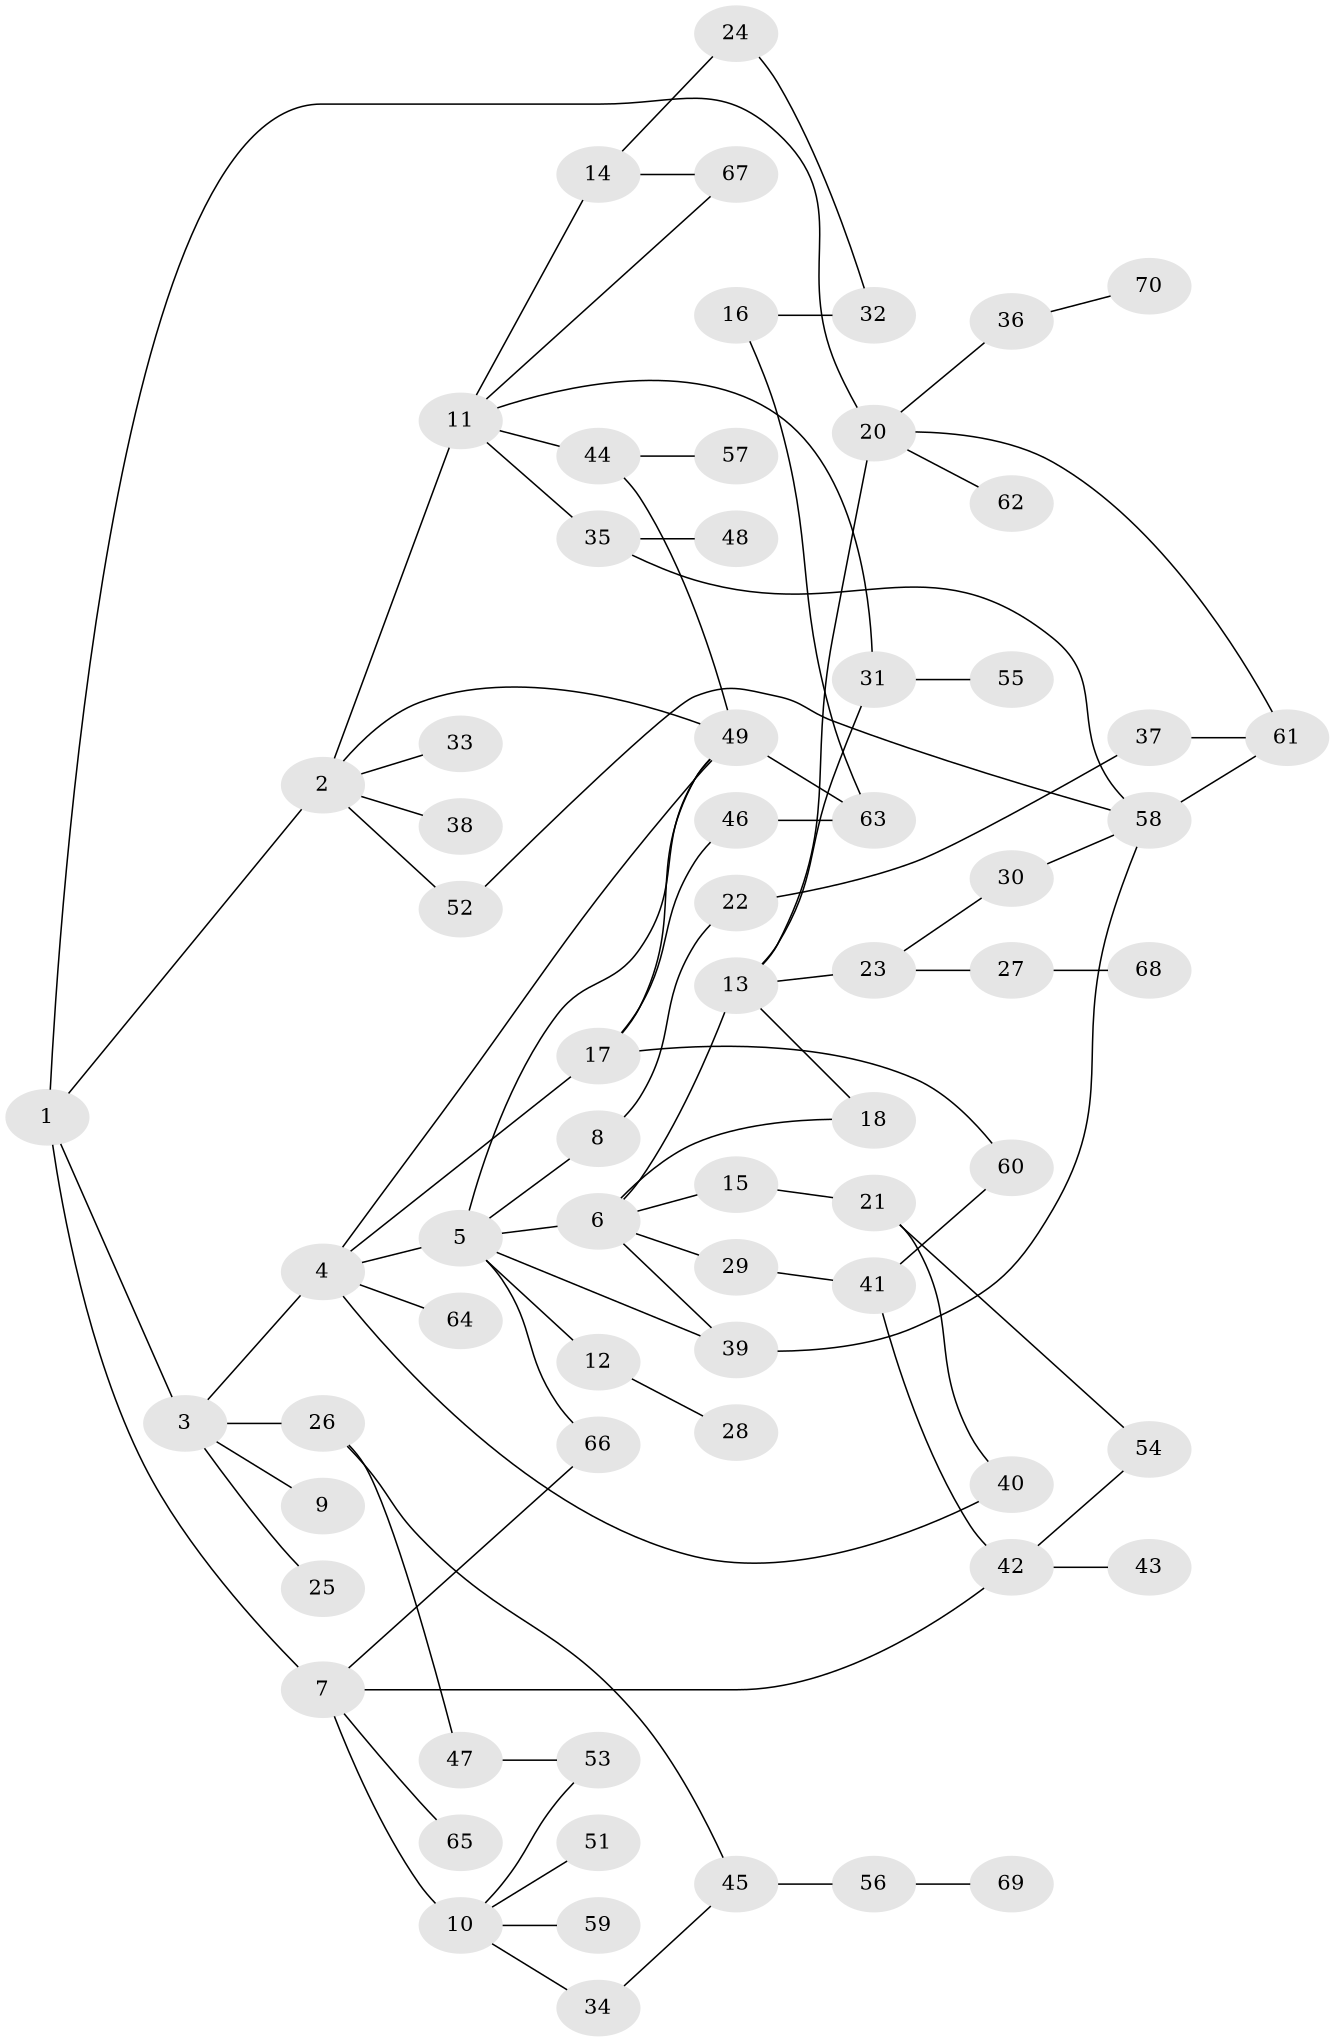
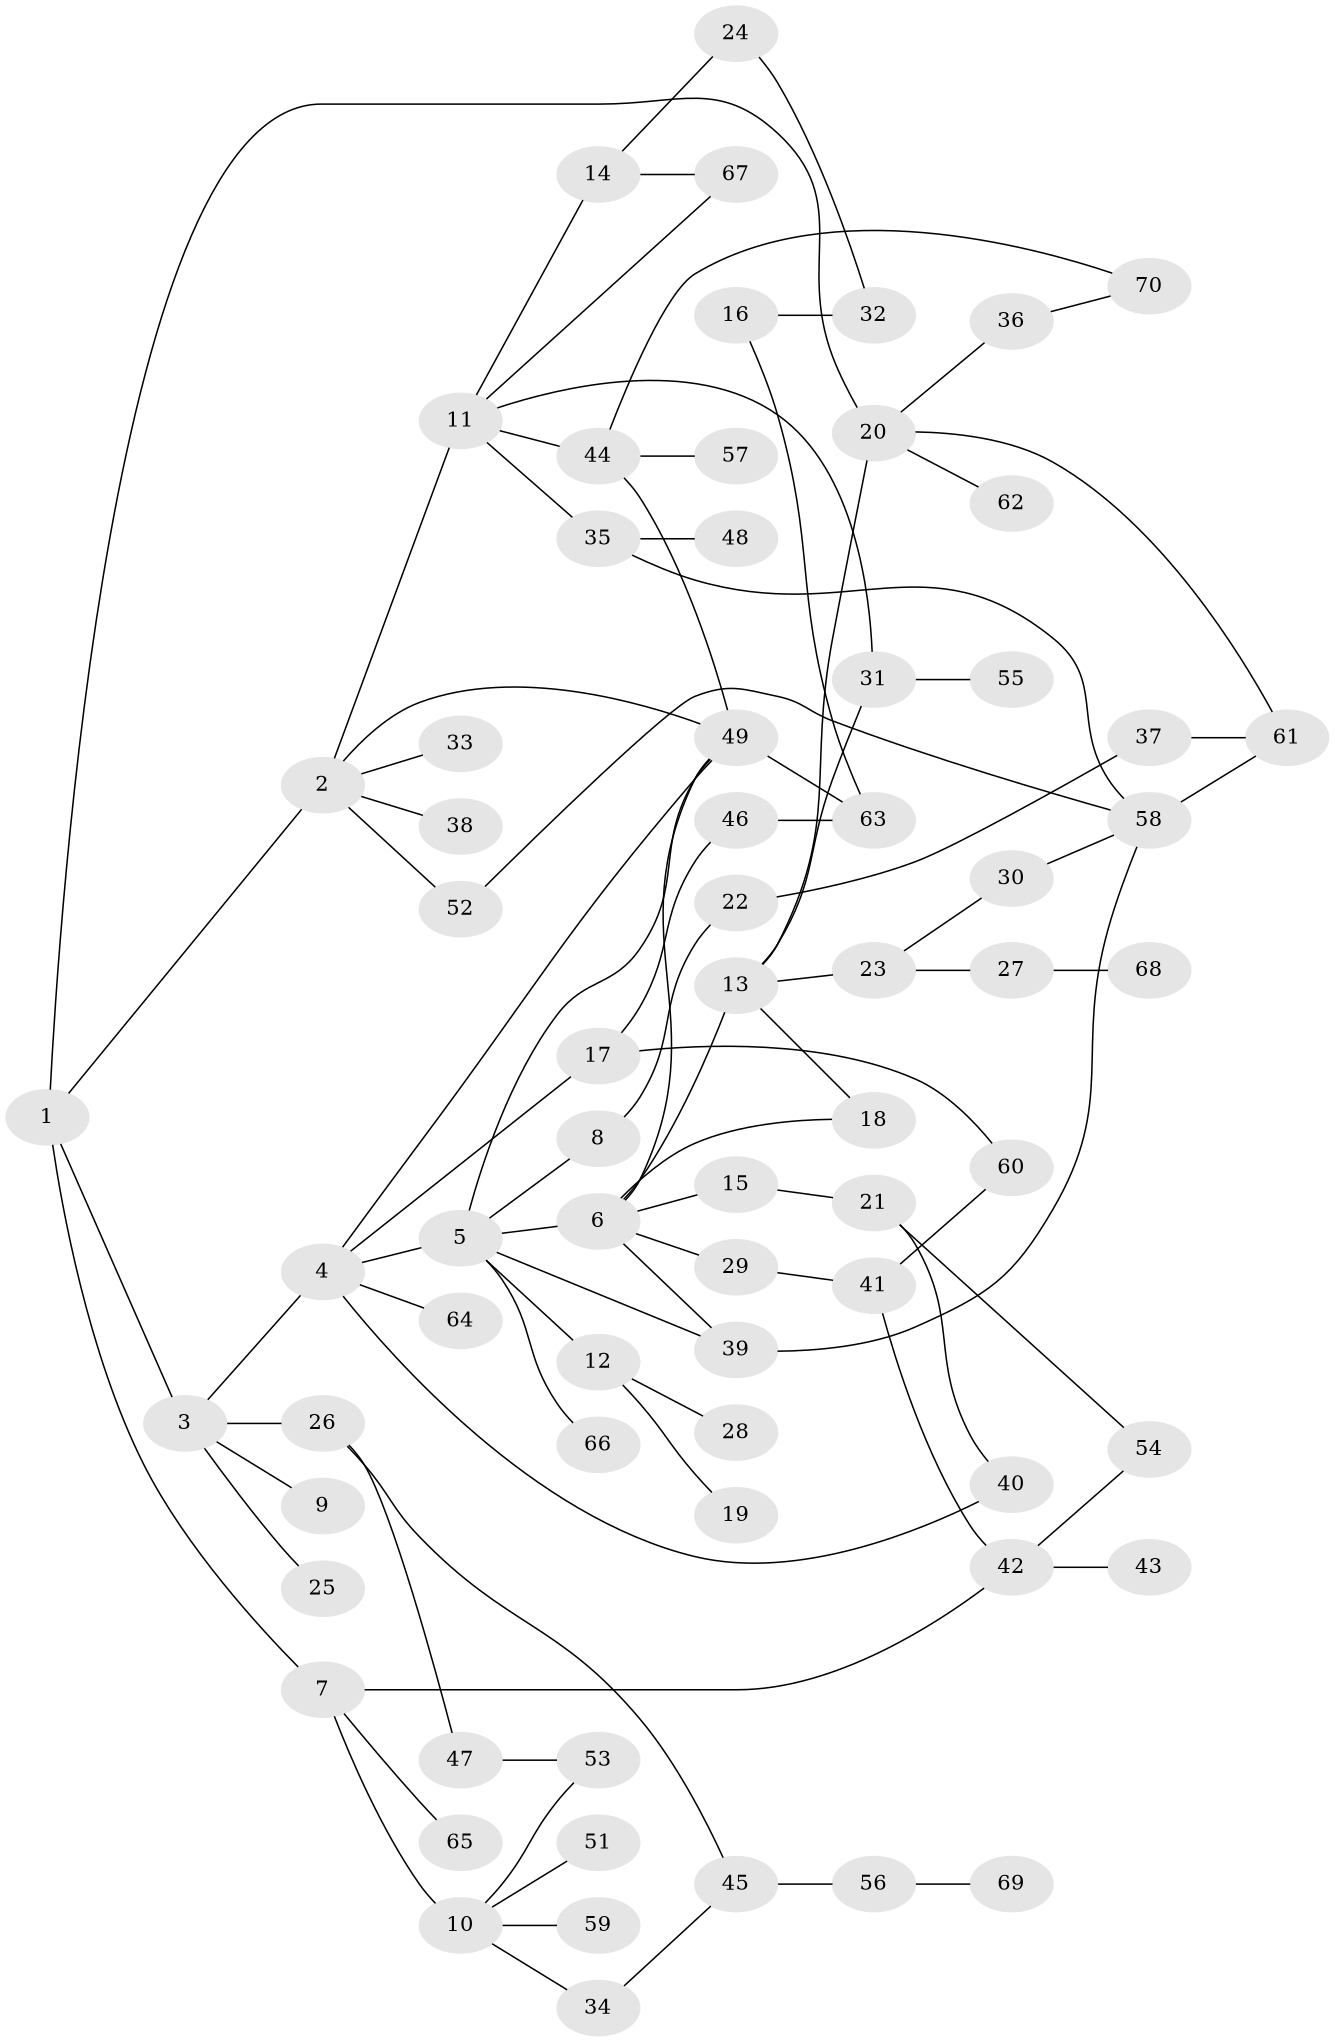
edge "70" -- "44": added
edge "49" -- "17": now "49" -- "6"
node "19": added
edge "66" -- "7": removed
